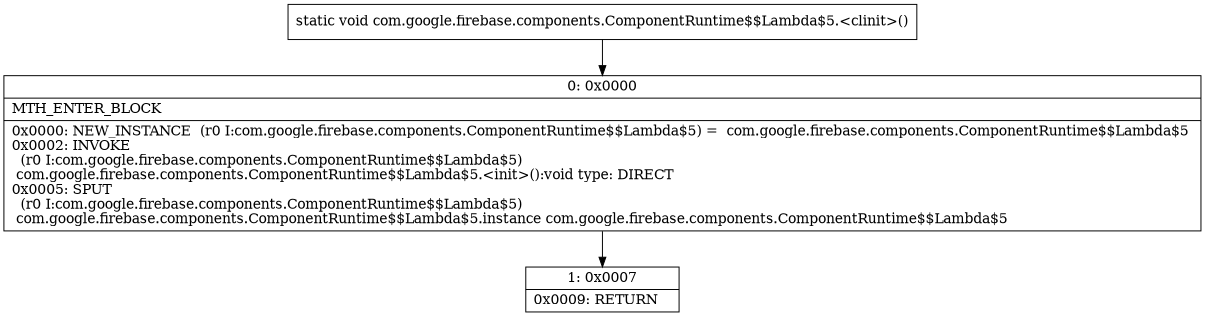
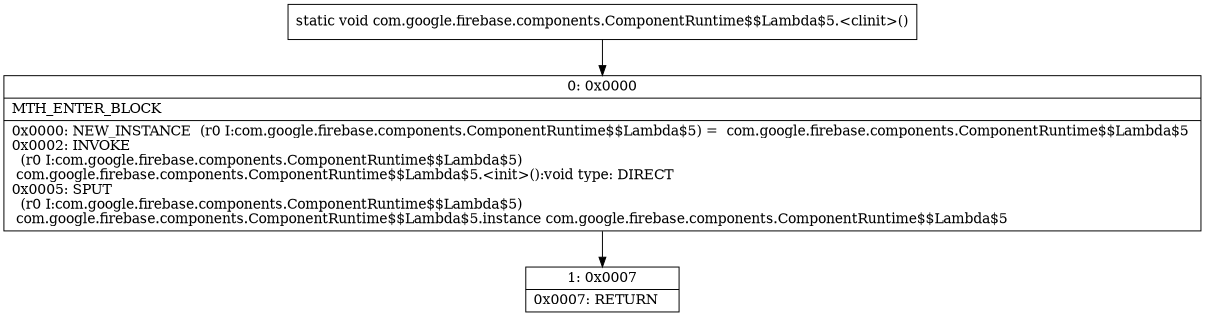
node "1: 0x0007": text "0x0009: RETURN" -> "0x0007: RETURN"
